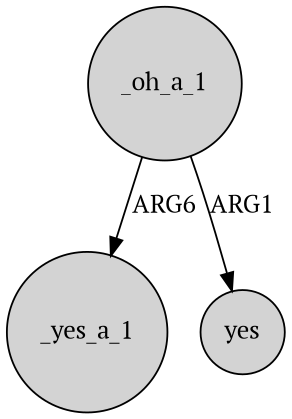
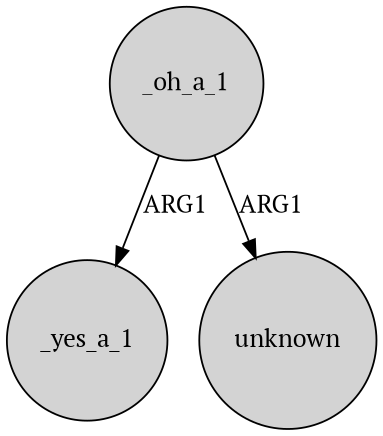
edge "_oh_a_1" -> "_yes_a_1": label "ARG6" -> "ARG1"
node "yes": label "yes" -> "unknown"
